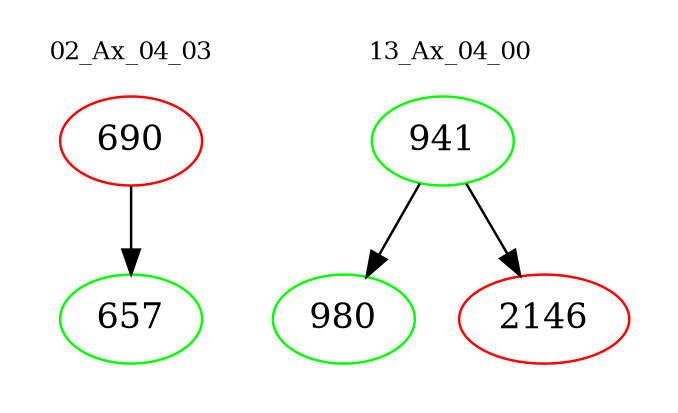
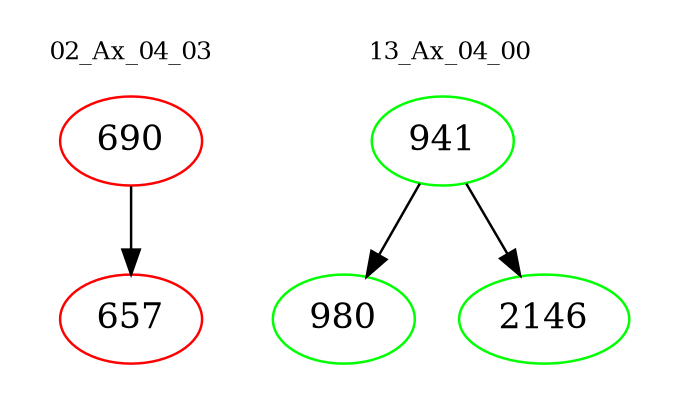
node "657": color green -> red
node "2146": color red -> green
